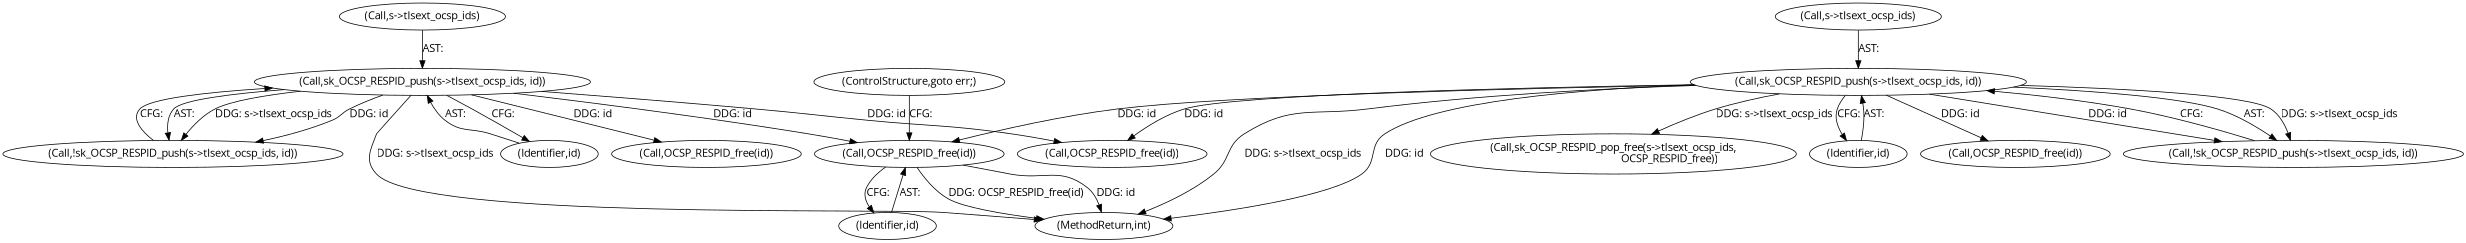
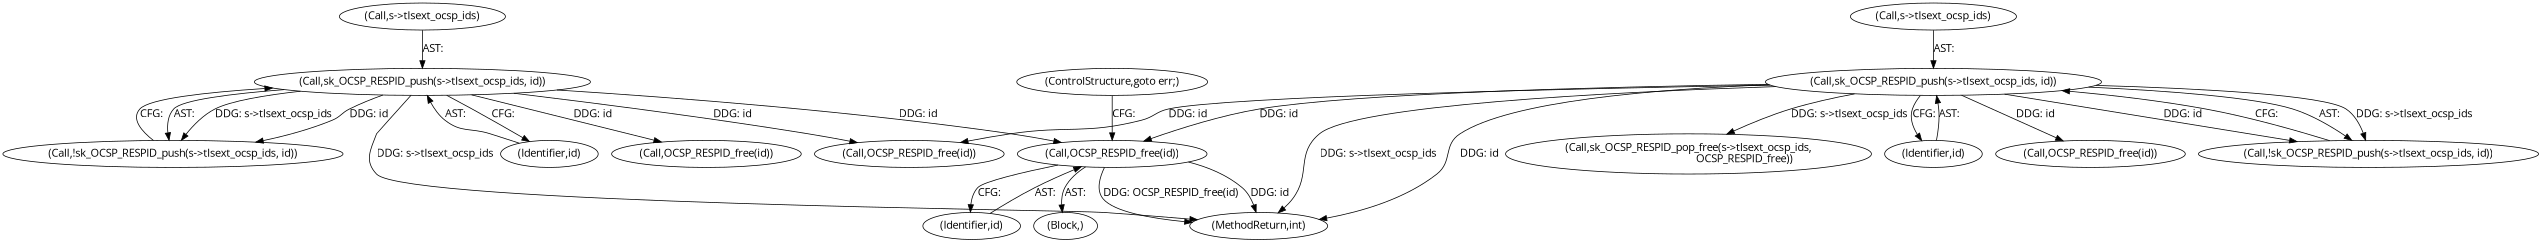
node "(Block,)": added
